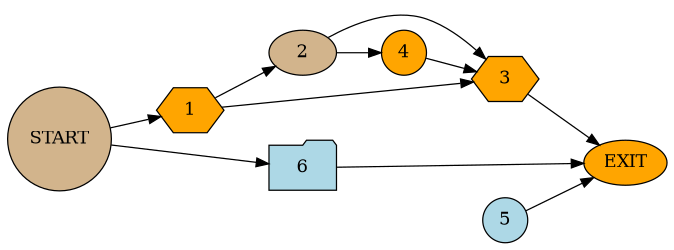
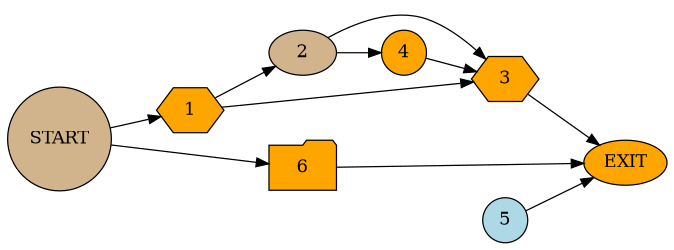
node "6": fillcolor lightblue -> orange
